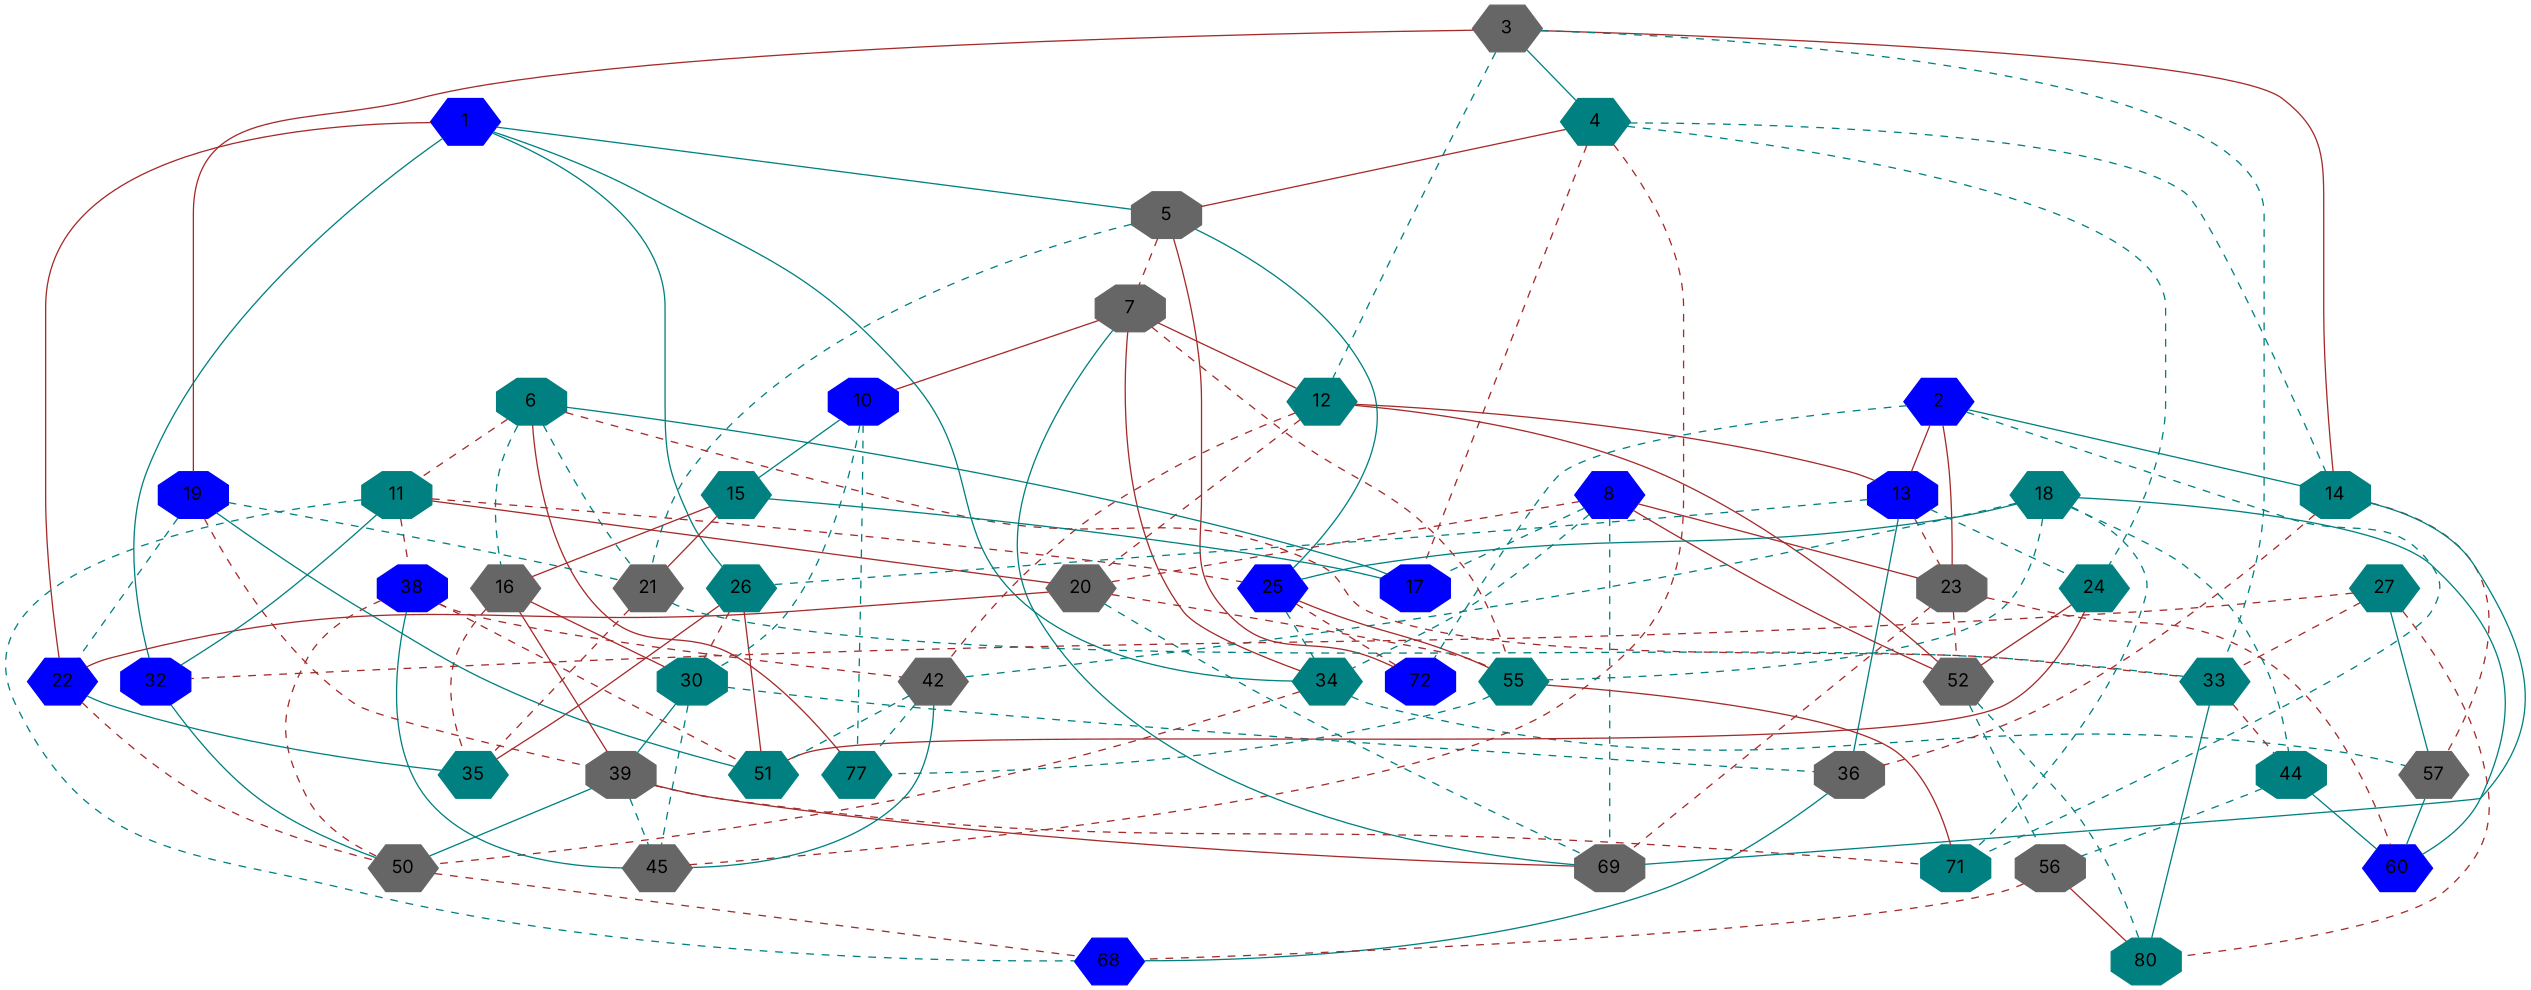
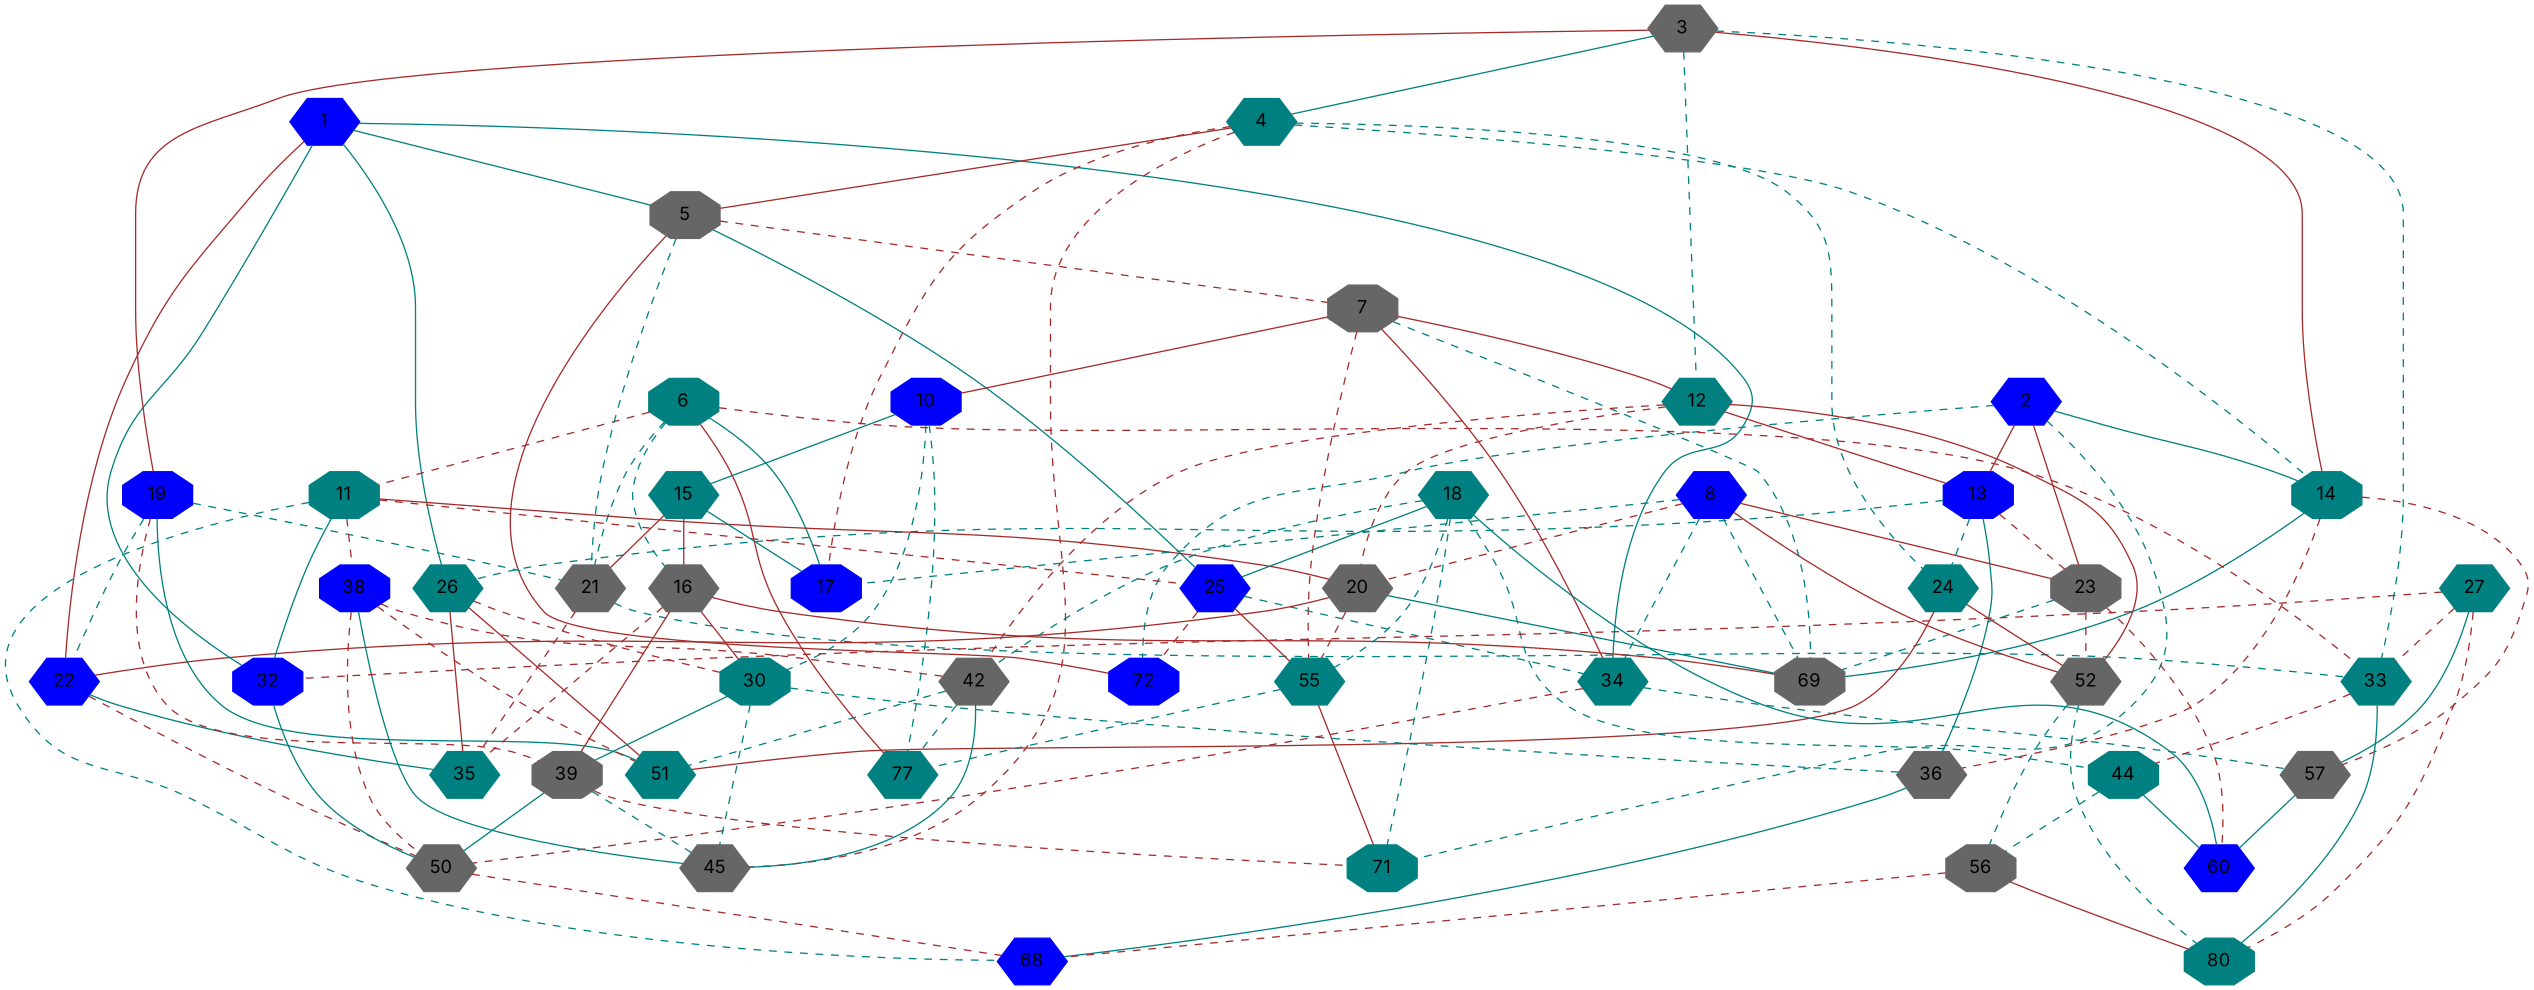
edge "7" -- "69": style solid -> dashed
edge "23" -- "69": color brown -> teal
edge "20" -- "69": style dashed -> solid
node "36": shape octagon -> hexagon
edge "39" -- "69": now "16" -- "69"
